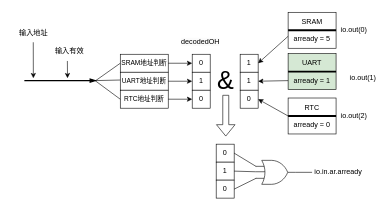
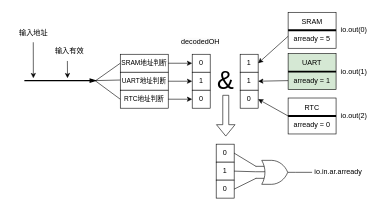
node "io.out(1)": moved (363, 78) -> (354, 72)
